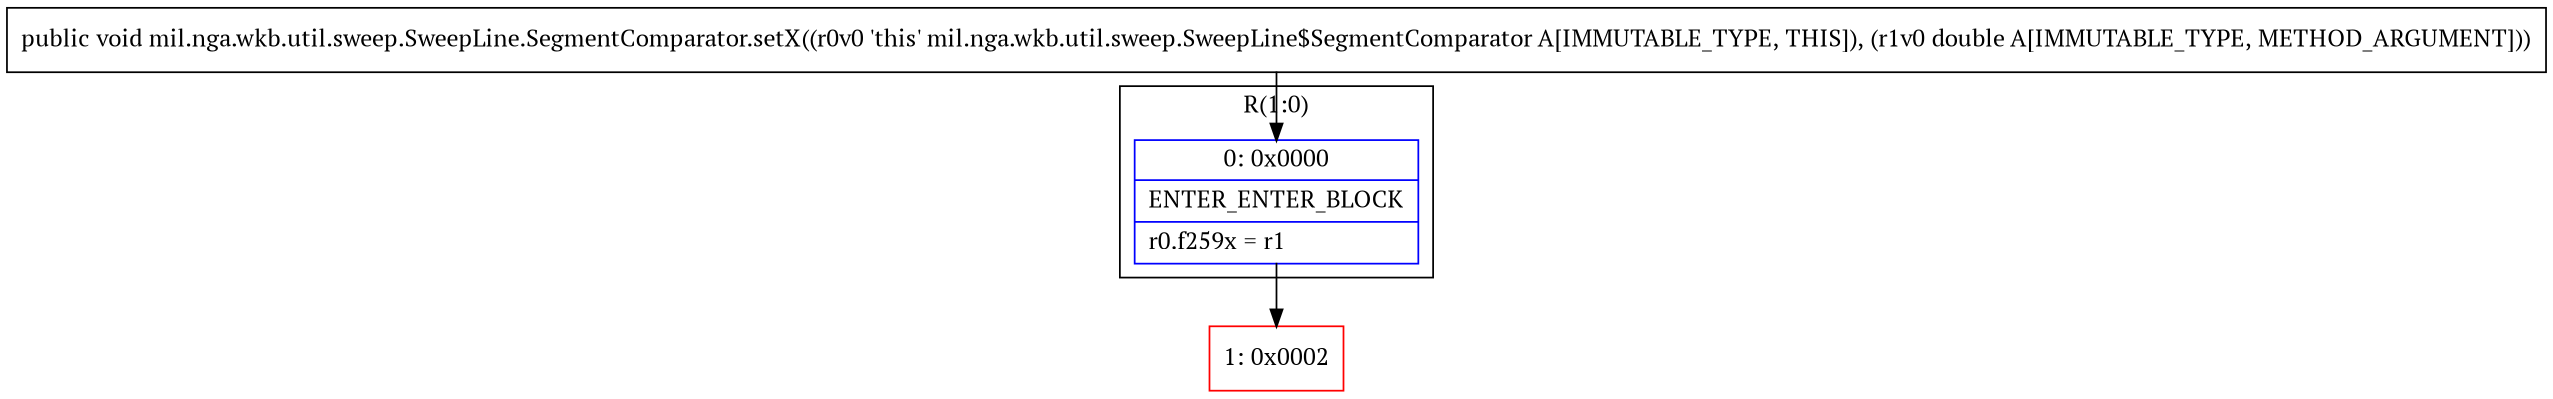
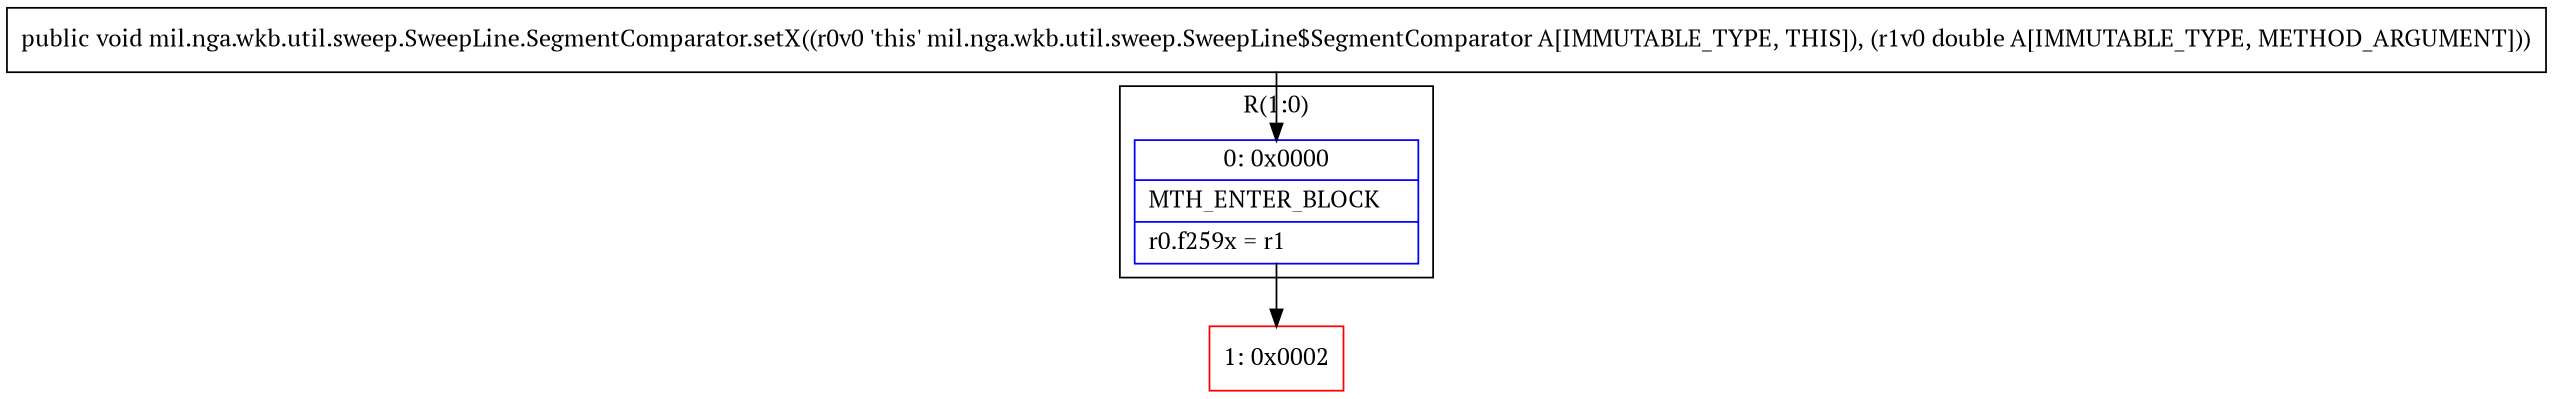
node "0: 0x0000": text "ENTER_ENTER_BLOCK" -> "MTH_ENTER_BLOCK"
